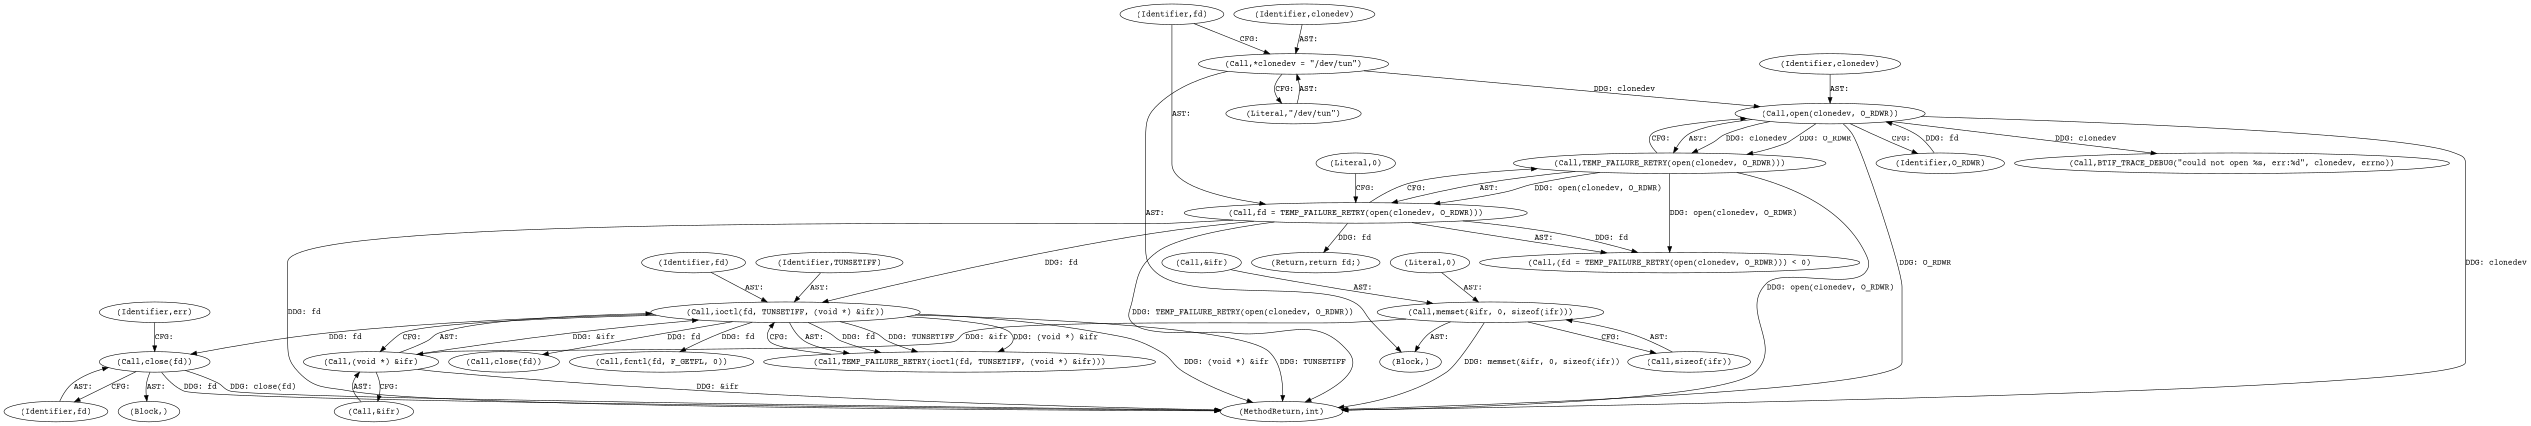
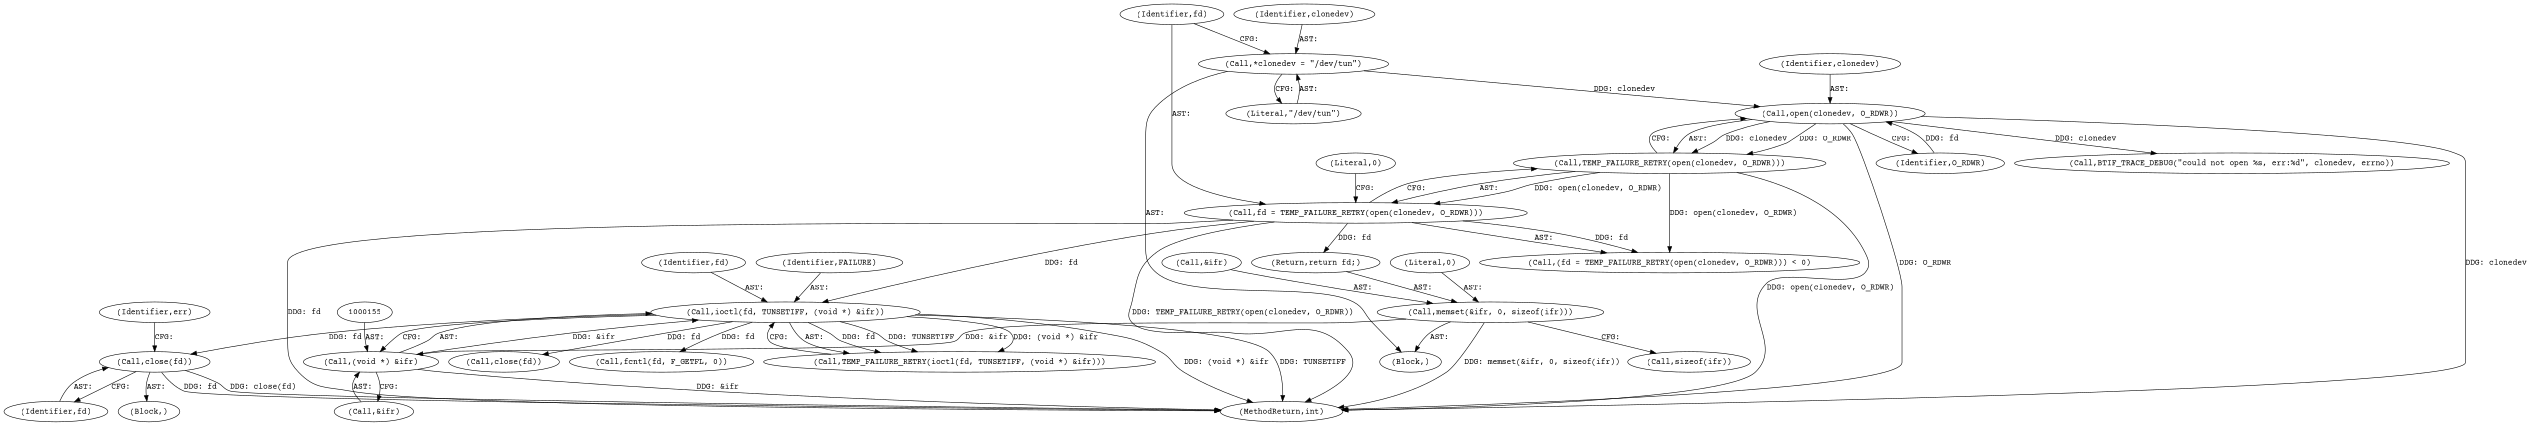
node "(Identifier,TUNSETIFF)": label "(Identifier,TUNSETIFF)" -> "(Identifier,FAILURE)"
node "1000155": added
edge "(Call,sizeof(ifr))" -> "(Call,memset(&ifr, 0, sizeof(ifr)))": now "(Return,return fd;)" -> "(Call,memset(&ifr, 0, sizeof(ifr)))"
